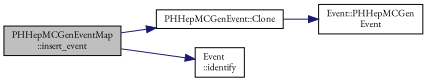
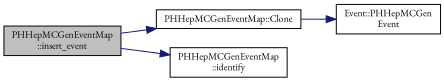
node "PHHepMCGenEvent::Clone": label "PHHepMCGenEvent::Clone" -> "PHHepMCGenEventMap::Clone"
node "Event ::identify": label "Event ::identify" -> "PHHepMCGenEventMap ::identify"
